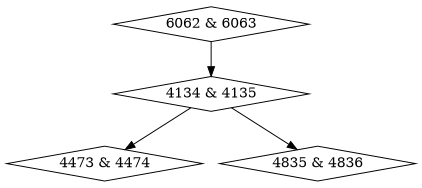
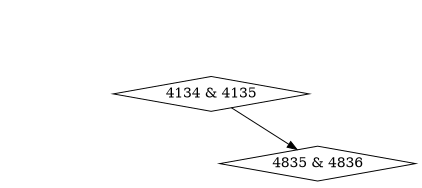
node "6062 & 6063": removed
node "4473 & 4474": removed
